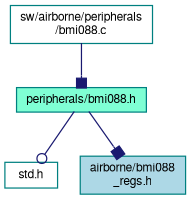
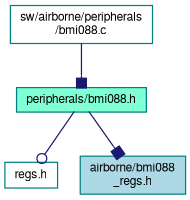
node "std.h": label "std.h" -> "regs.h"
